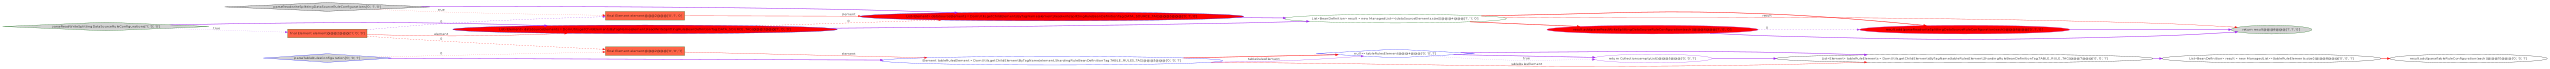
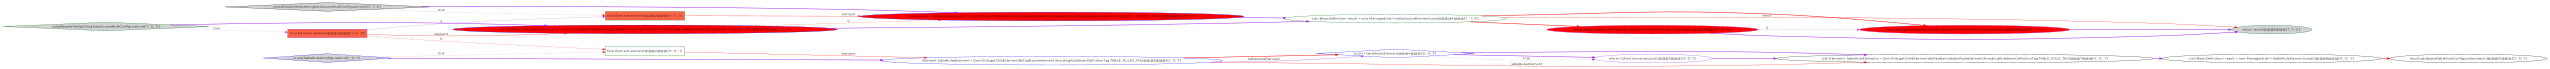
node "final Element element@@@2@@@['1', '0', '0']": color darkgreen -> purple
node "final Element element@@@2@@@['0', '0', '1']": fillcolor tomato -> white
edge "parseTableRulesConfiguration['0', '0', '1']" -> "final Element element@@@2@@@['0', '0', '1']": label "0" -> "true"
